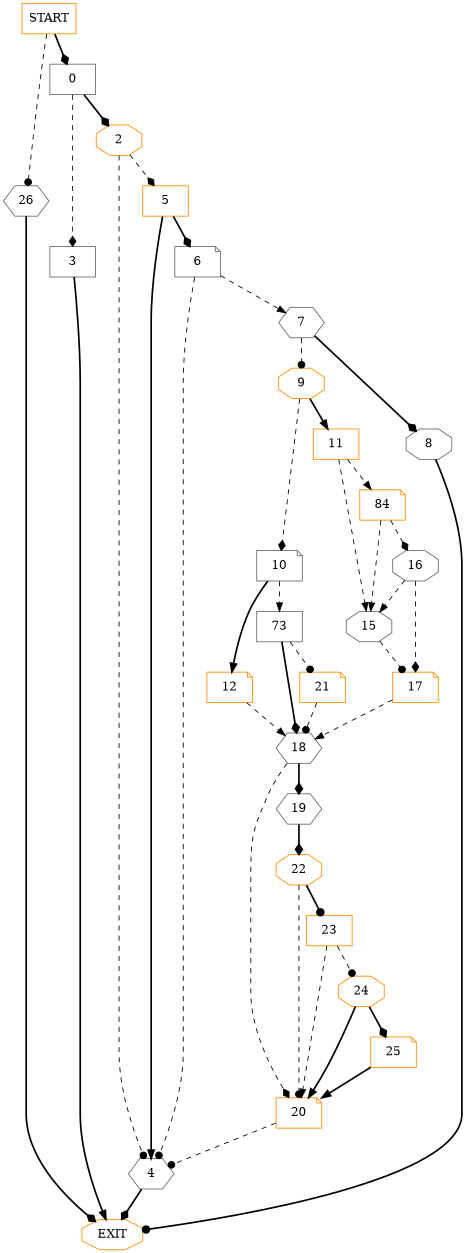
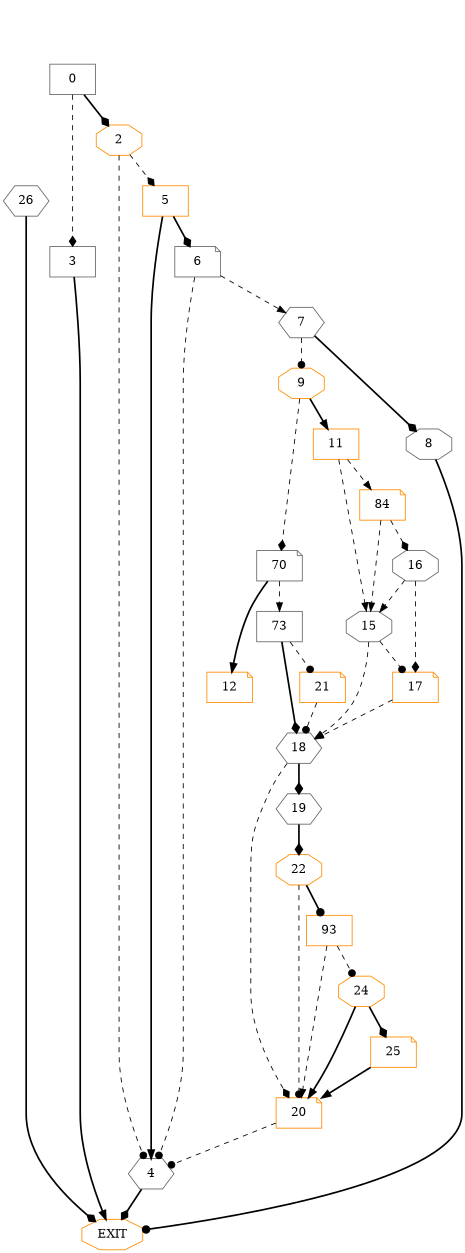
node "START": removed
node "10": label "10" -> "70"
edge "12" -> "18": now "15" -> "18"
node "23": label "23" -> "93"
